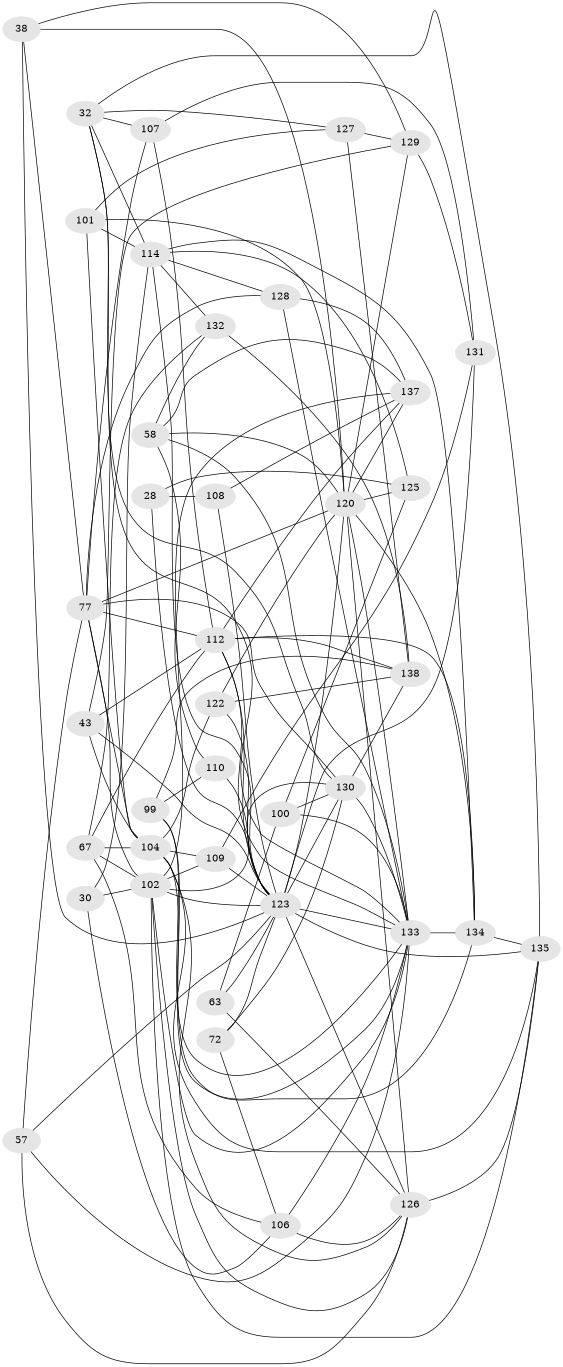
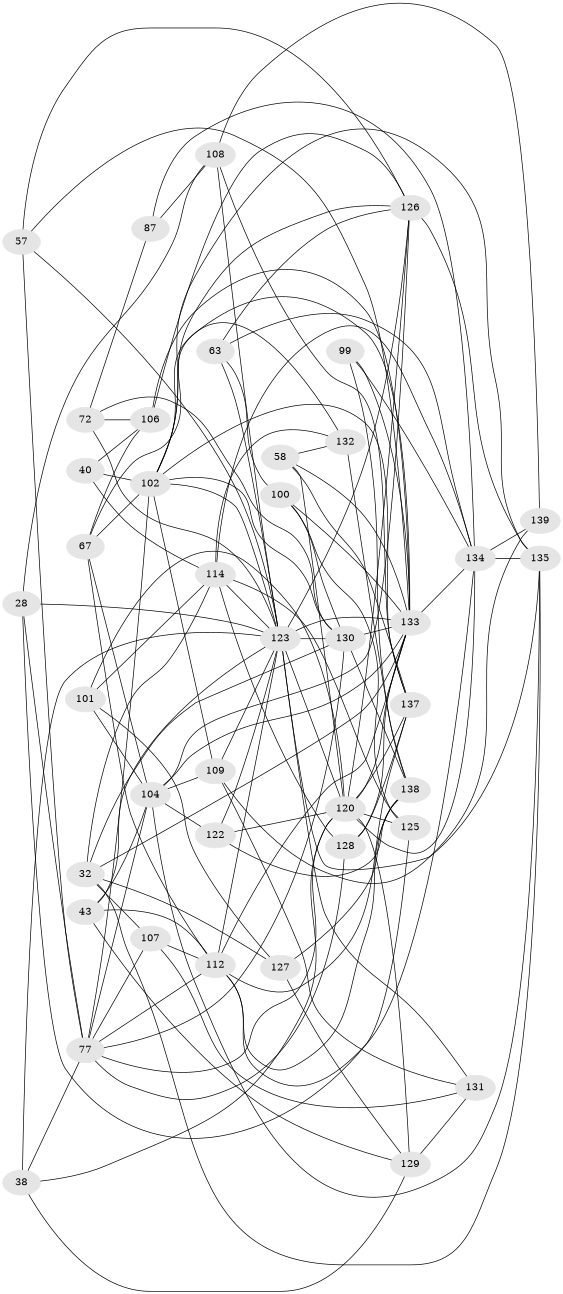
node "87": added
edge "63" -- "134": added
node "139": added
node "110": removed
edge "28" -- "77": added
node "30": label "30" -> "40"
